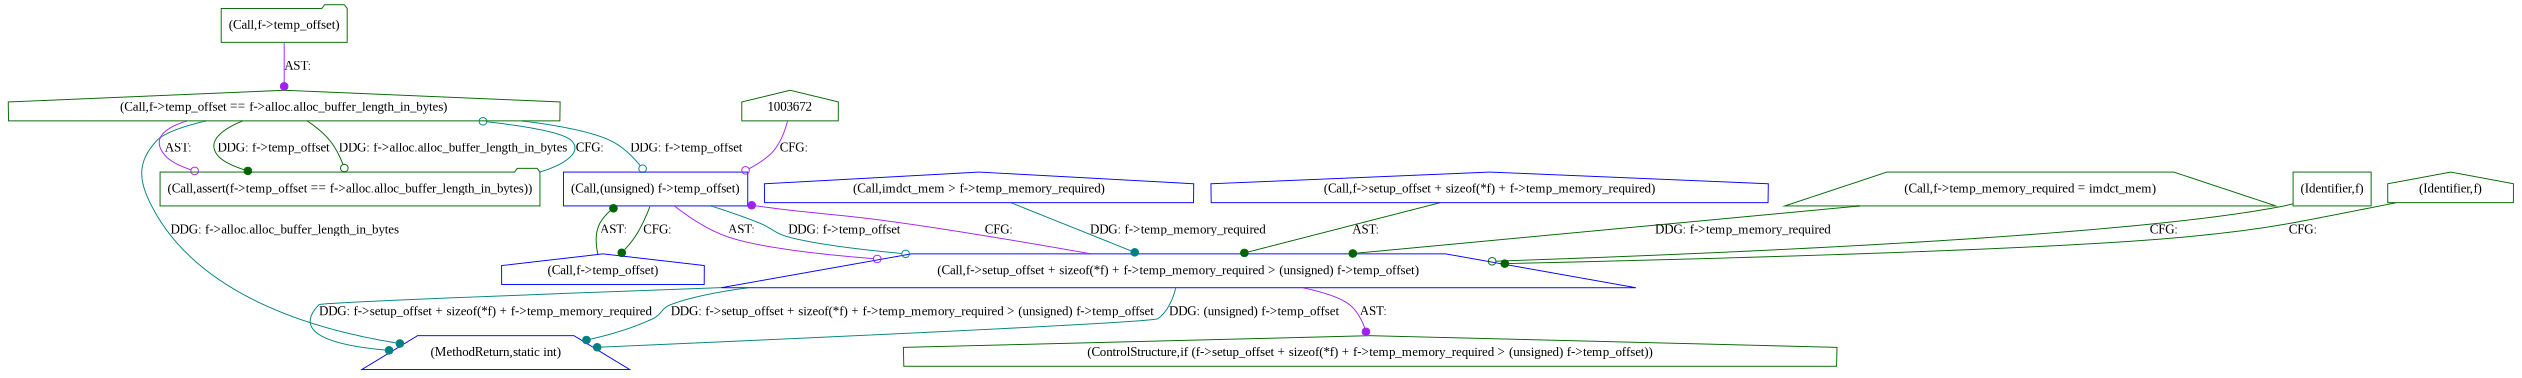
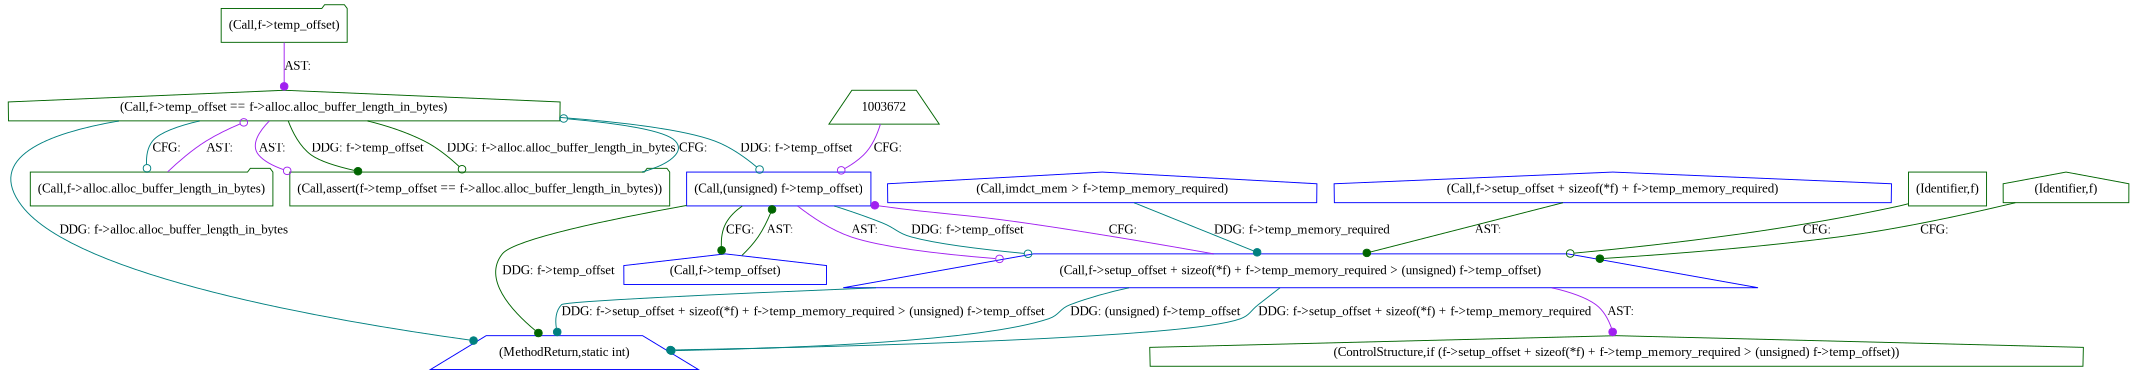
node "1003672": shape house -> trapezium
node "(Call,f->alloc.alloc_buffer_length_in_bytes)": added
node "(Call,f->temp_memory_required = imdct_mem)": removed
edge "(Call,(unsigned) f->temp_offset)" -> "(MethodReturn,static int)": added, label "DDG: f->temp_offset"
